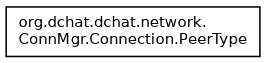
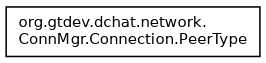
node "org.dchat.dchat.network. ConnMgr.Connection.PeerType": label "org.dchat.dchat.network. ConnMgr.Connection.PeerType" -> "org.gtdev.dchat.network. ConnMgr.Connection.PeerType"
